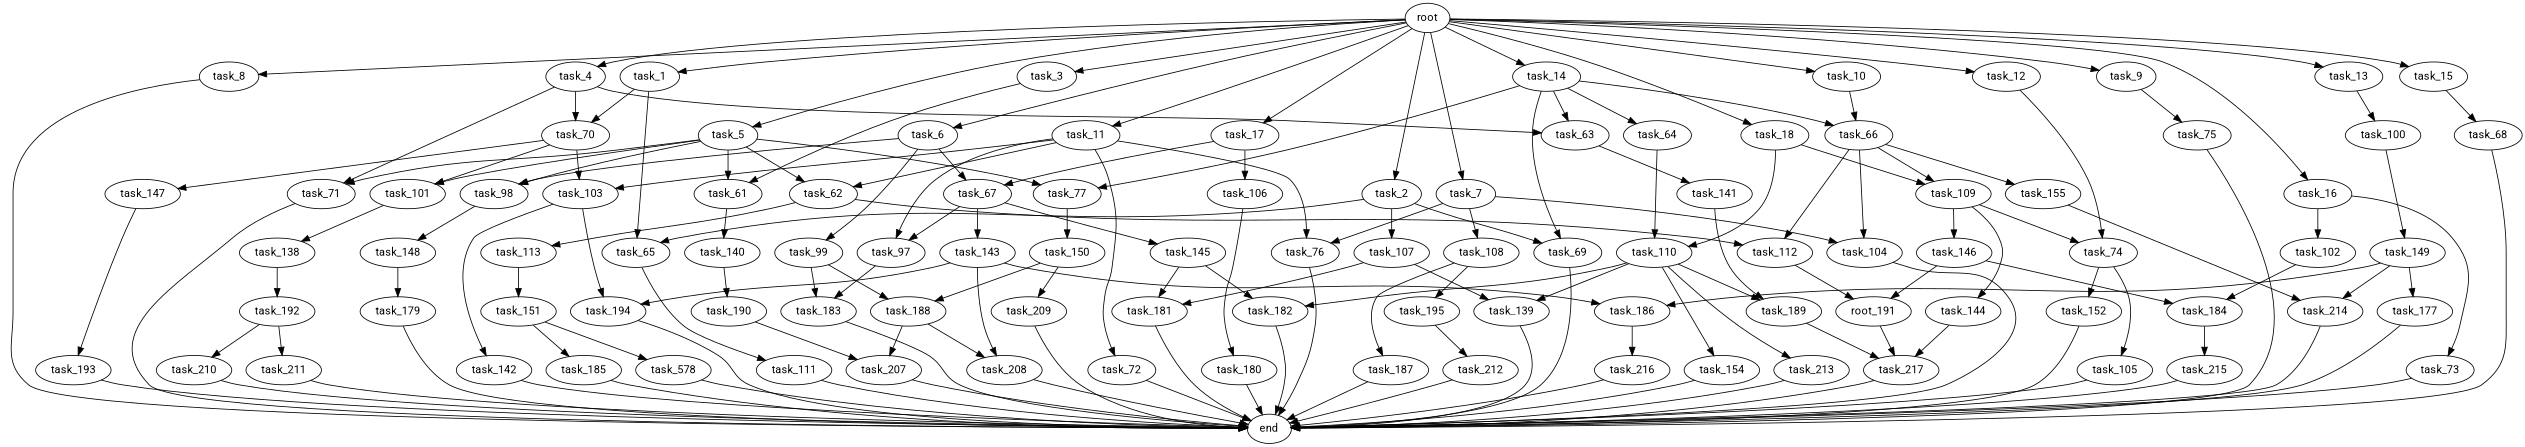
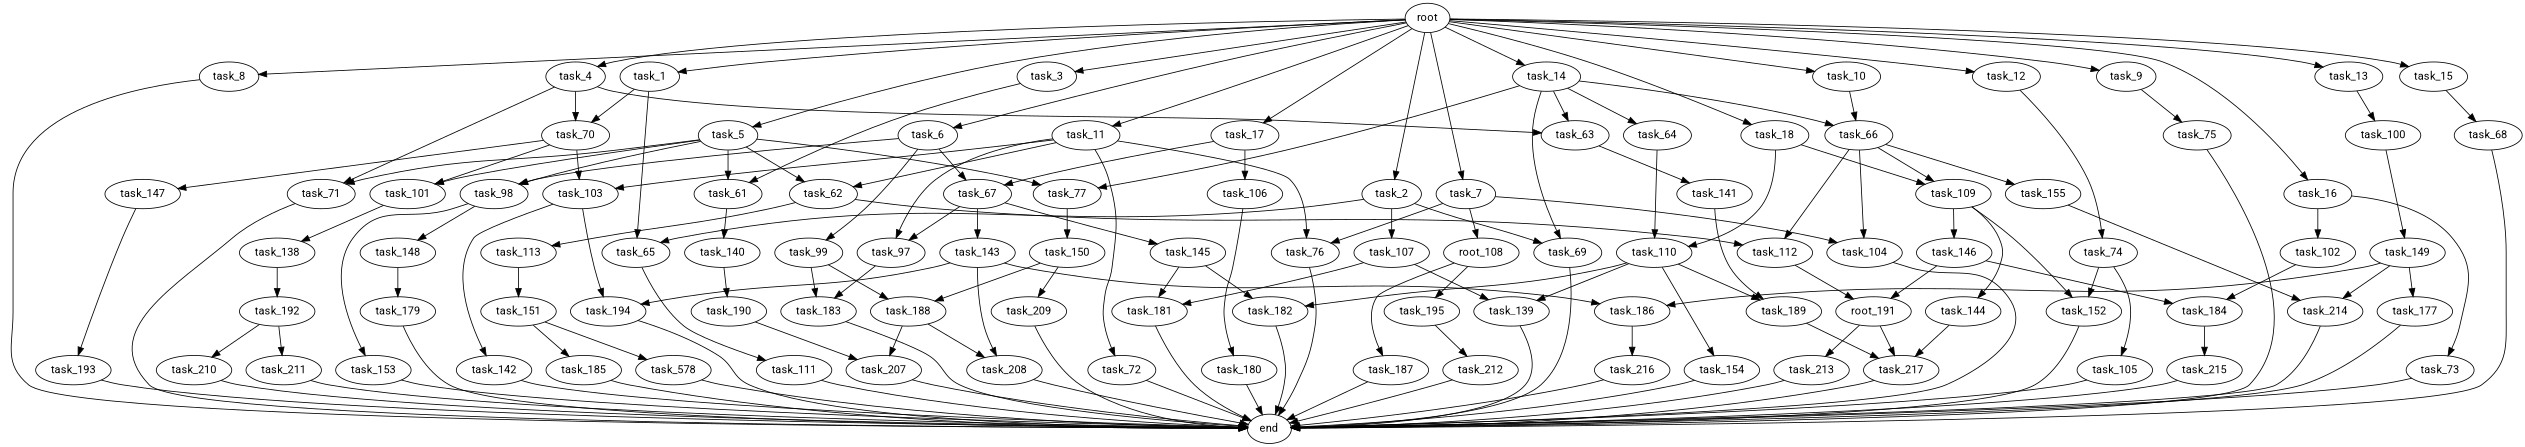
edge "task_109" -> "task_74": now "task_109" -> "task_152"
node "task_108": label "task_108" -> "root_108"
edge "task_110" -> "task_213": now "root_191" -> "task_213"
node "task_153": added
